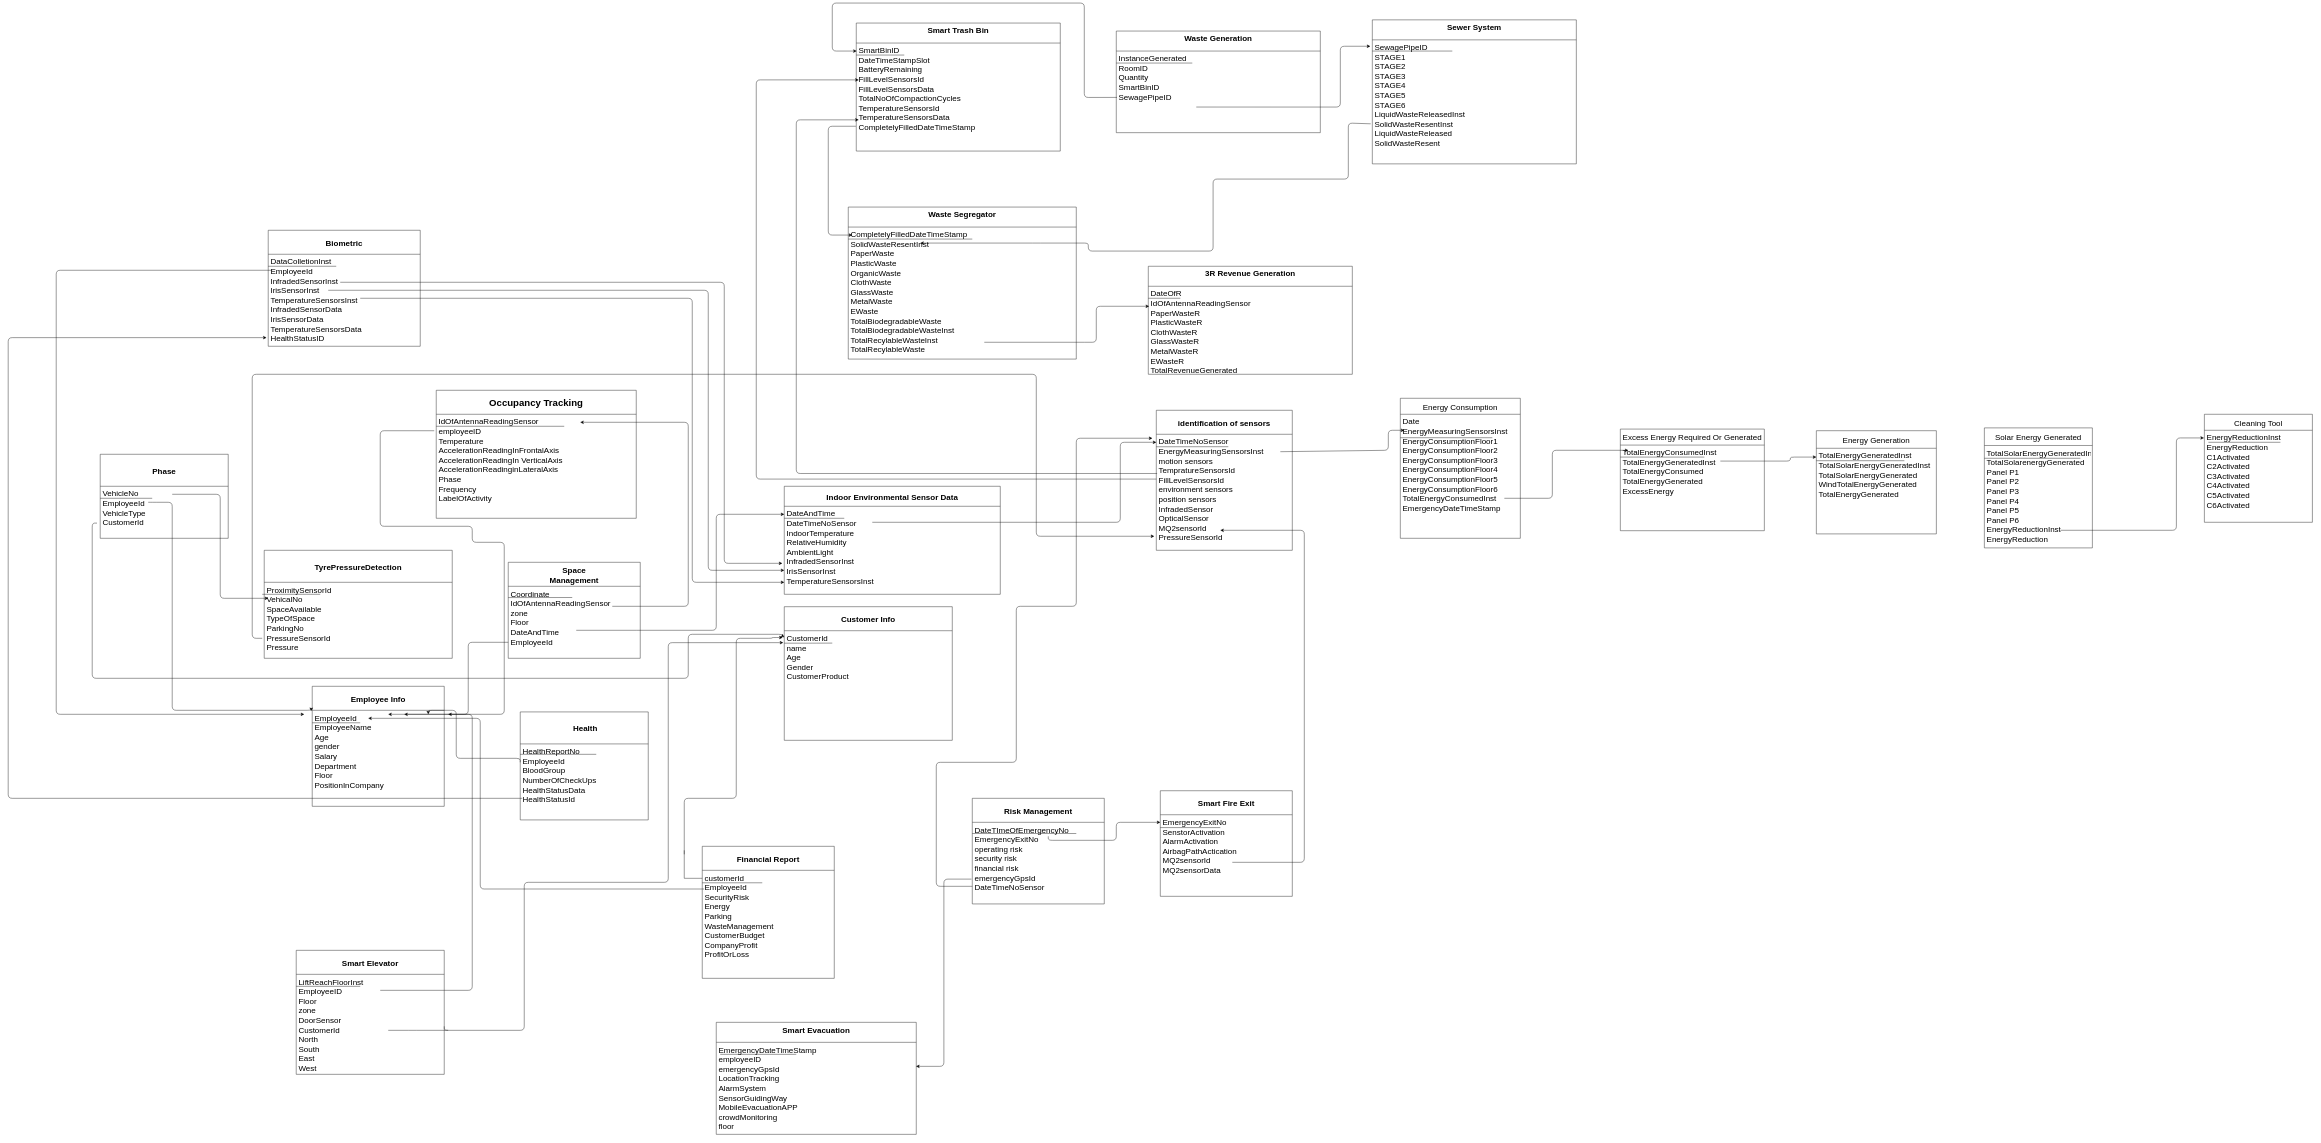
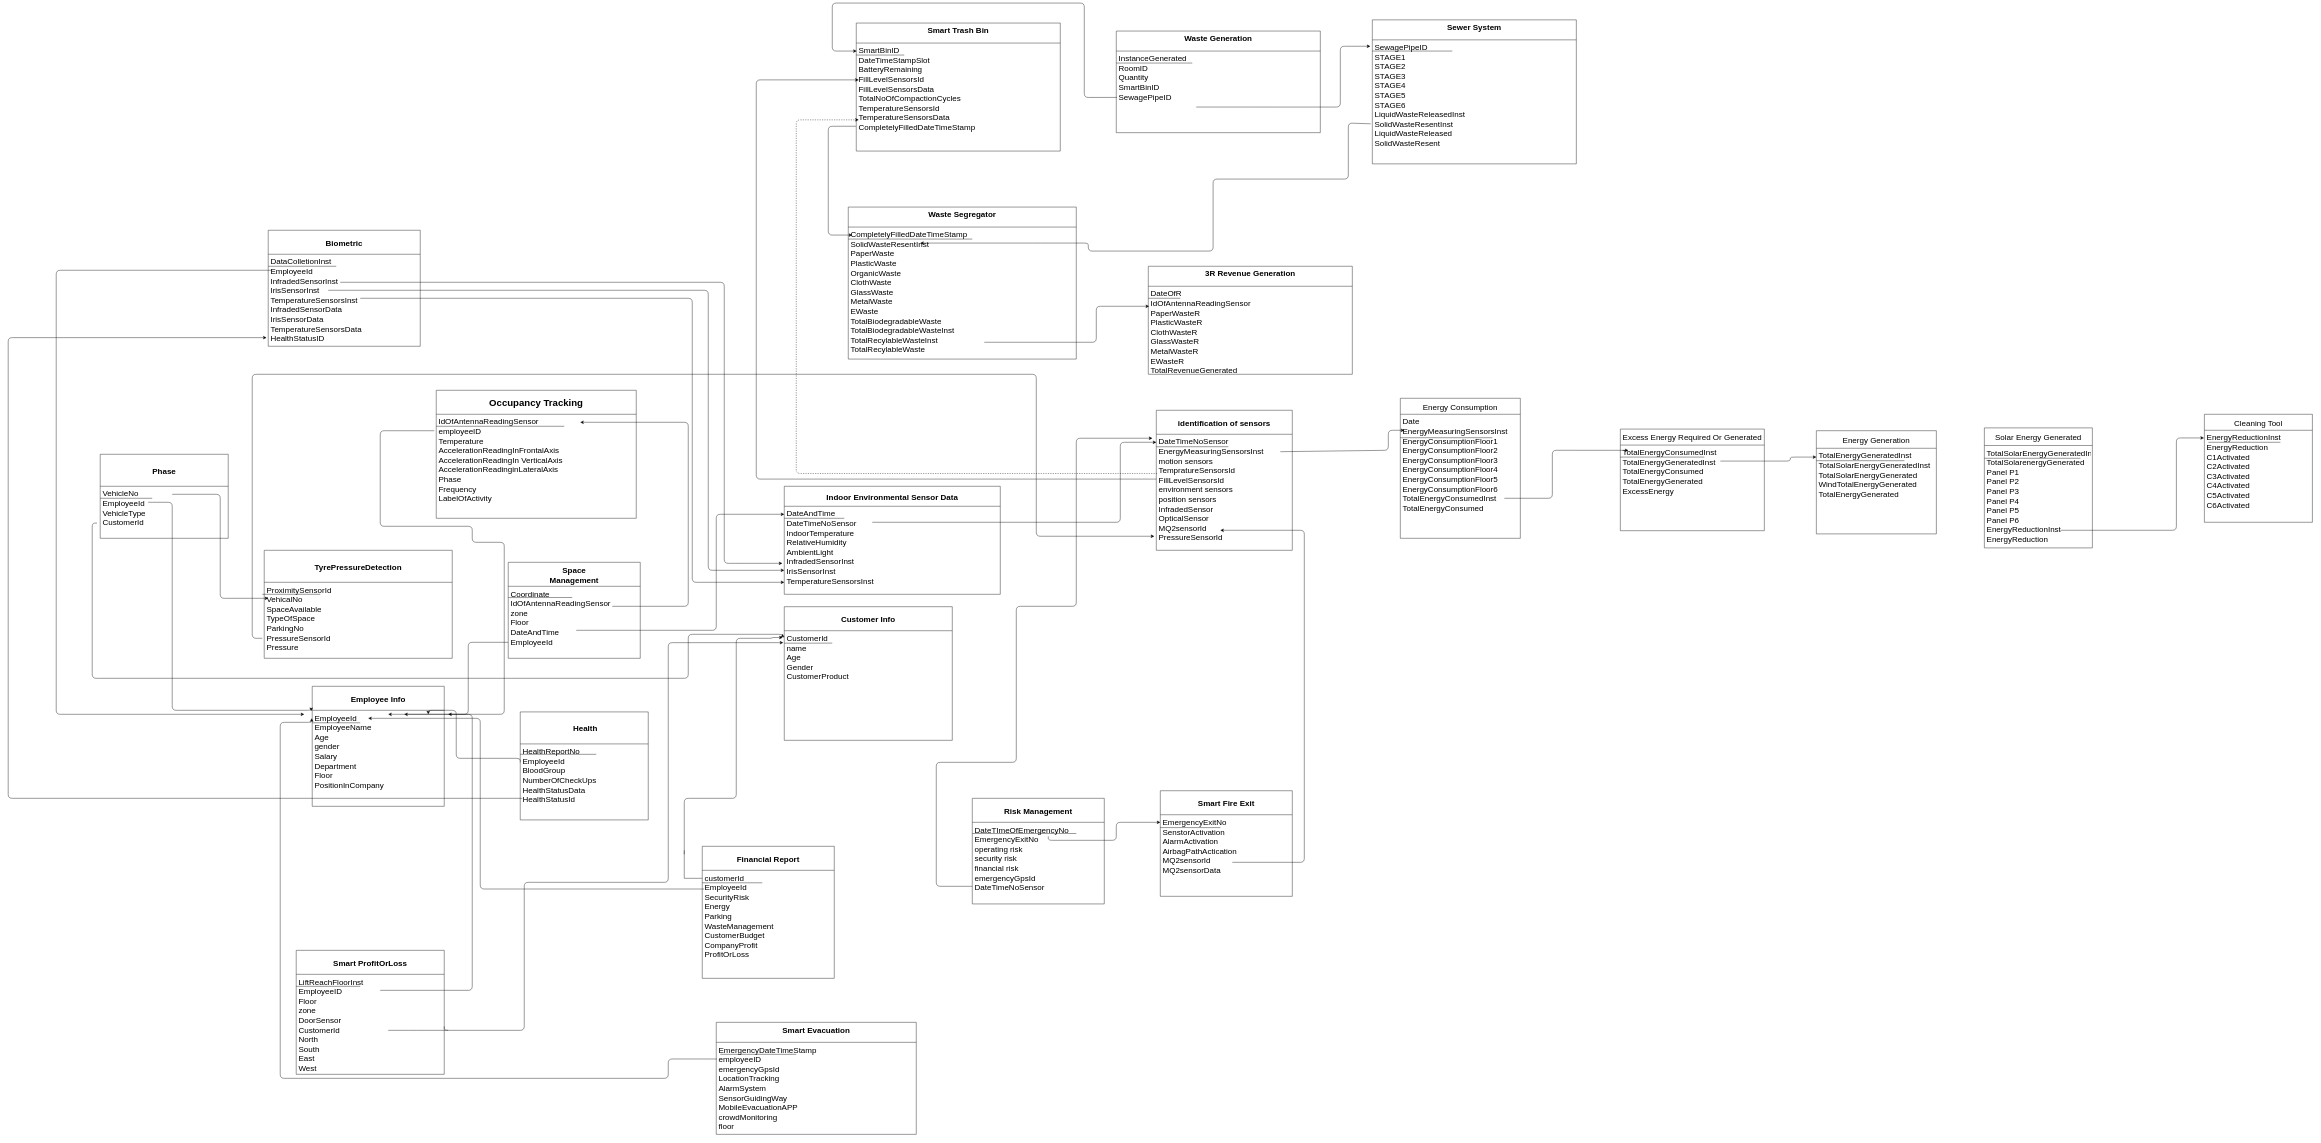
node "Date EnergyMeasuringSensorsInst EnergyConsumptionFloor1 EnergyConsumptionFloor2 EnergyConsumptionFloor3 EnergyConsumptionFloor4 EnergyConsumptionFloor5 EnergyConsumptionFloor6 TotalEnergyConsumedInst EmergencyDateTimeStamp": label "Date EnergyMeasuringSensorsInst EnergyConsumptionFloor1 EnergyConsumptionFloor2 EnergyConsumptionFloor3 EnergyConsumptionFloor4 EnergyConsumptionFloor5 EnergyConsumptionFloor6 TotalEnergyConsumedInst EmergencyDateTimeStamp" -> "Date EnergyMeasuringSensorsInst EnergyConsumptionFloor1 EnergyConsumptionFloor2 EnergyConsumptionFloor3 EnergyConsumptionFloor4 EnergyConsumptionFloor5 EnergyConsumptionFloor6 TotalEnergyConsumedInst TotalEnergyConsumed"
edge "DateTimeNoSensor EnergyMeasuringSensorsInst motion sensors TempratureSensorsId FillLevelSensorsId environment sensors position sensors InfradedSensor OpticalSensor MQ2sensorId PressureSensorId" -> "SmartBinID DateTimeStampSlot BatteryRemaining FillLevelSensorsId FillLevelSensorsData TotalNoOfCompactionCycles TemperatureSensorsId TemperatureSensorsData CompletelyFilledDateTimeStamp": style solid -> dashed
edge "EmergencyDateTimeStamp employeeID emergencyGpsId LocationTracking AlarmSystem SensorGuidingWay MobileEvacuationAPP crowdMonitoring floor" -> "EmployeeId EmployeeName Age gender Salary Department Floor PositionInCompany": added
node "Smart Elevator": label "Smart Elevator" -> "Smart ProfitOrLoss"
edge "DateTImeOfEmergencyNo EmergencyExitNo operating risk security risk financial risk emergencyGpsId DateTimeNoSensor" -> "EmergencyDateTimeStamp employeeID emergencyGpsId LocationTracking AlarmSystem SensorGuidingWay MobileEvacuationAPP crowdMonitoring floor": removed
